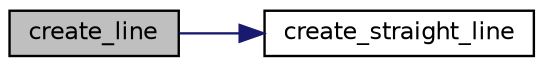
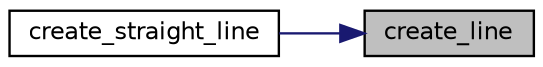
edge "create_line" -> "create_straight_line": reversed
